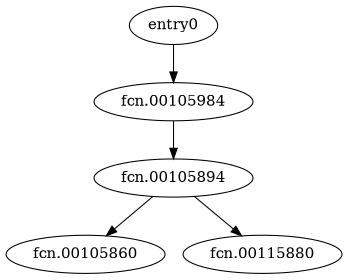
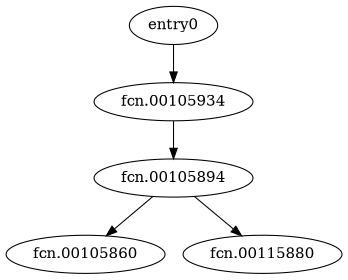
node "fcn.00105984": label "fcn.00105984" -> "fcn.00105934"
